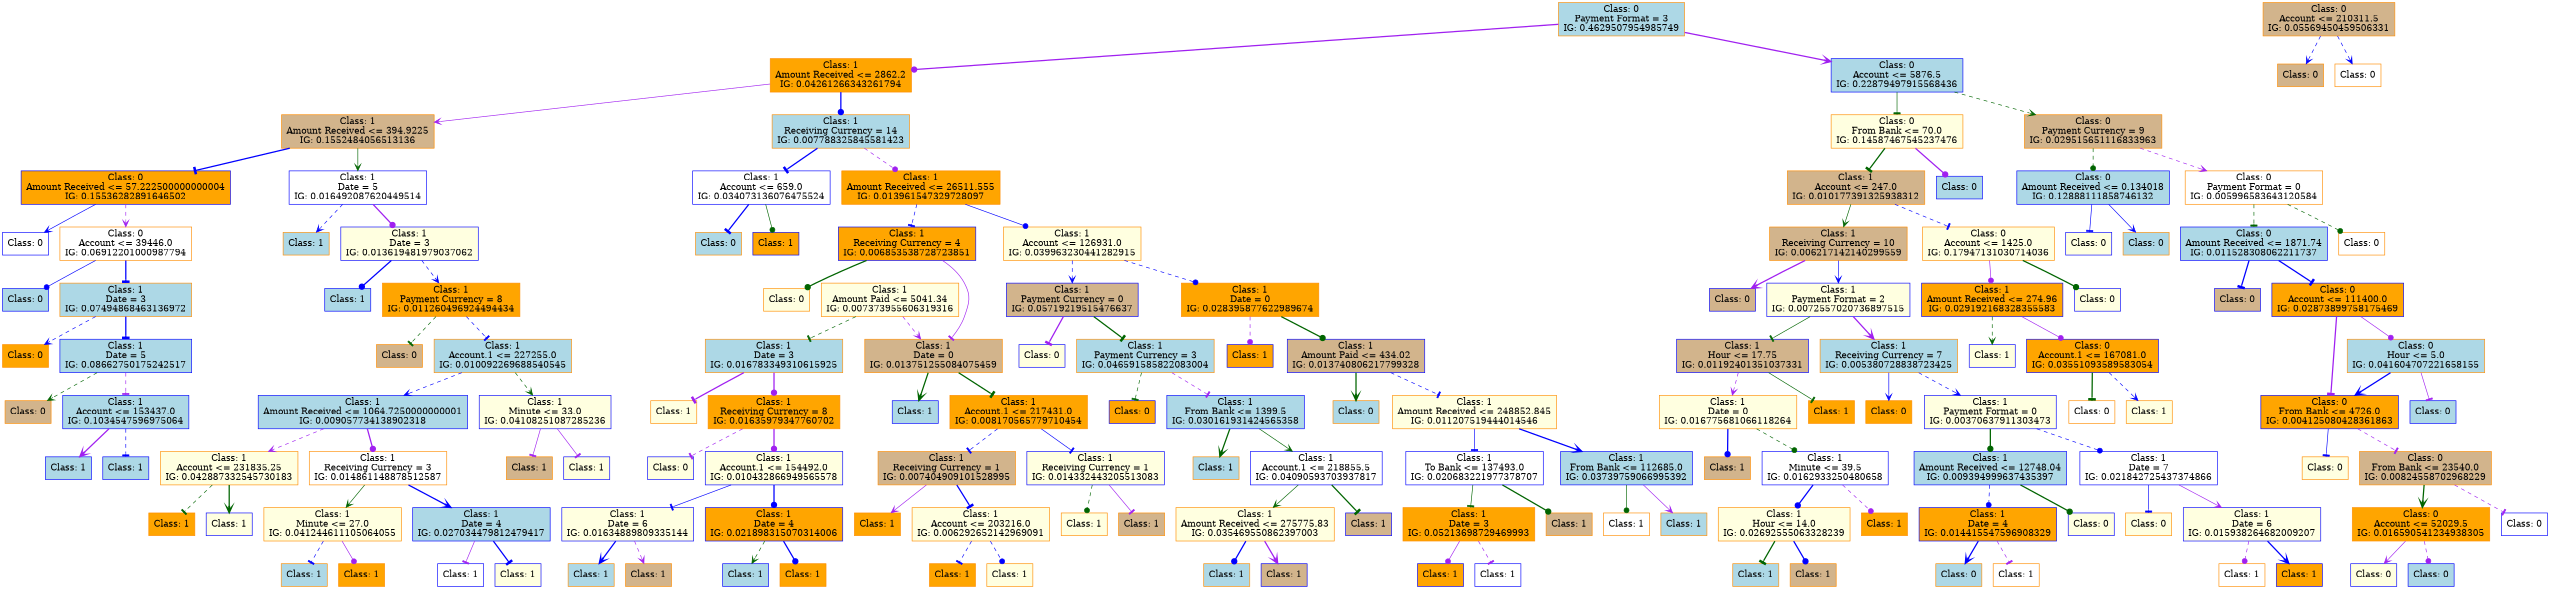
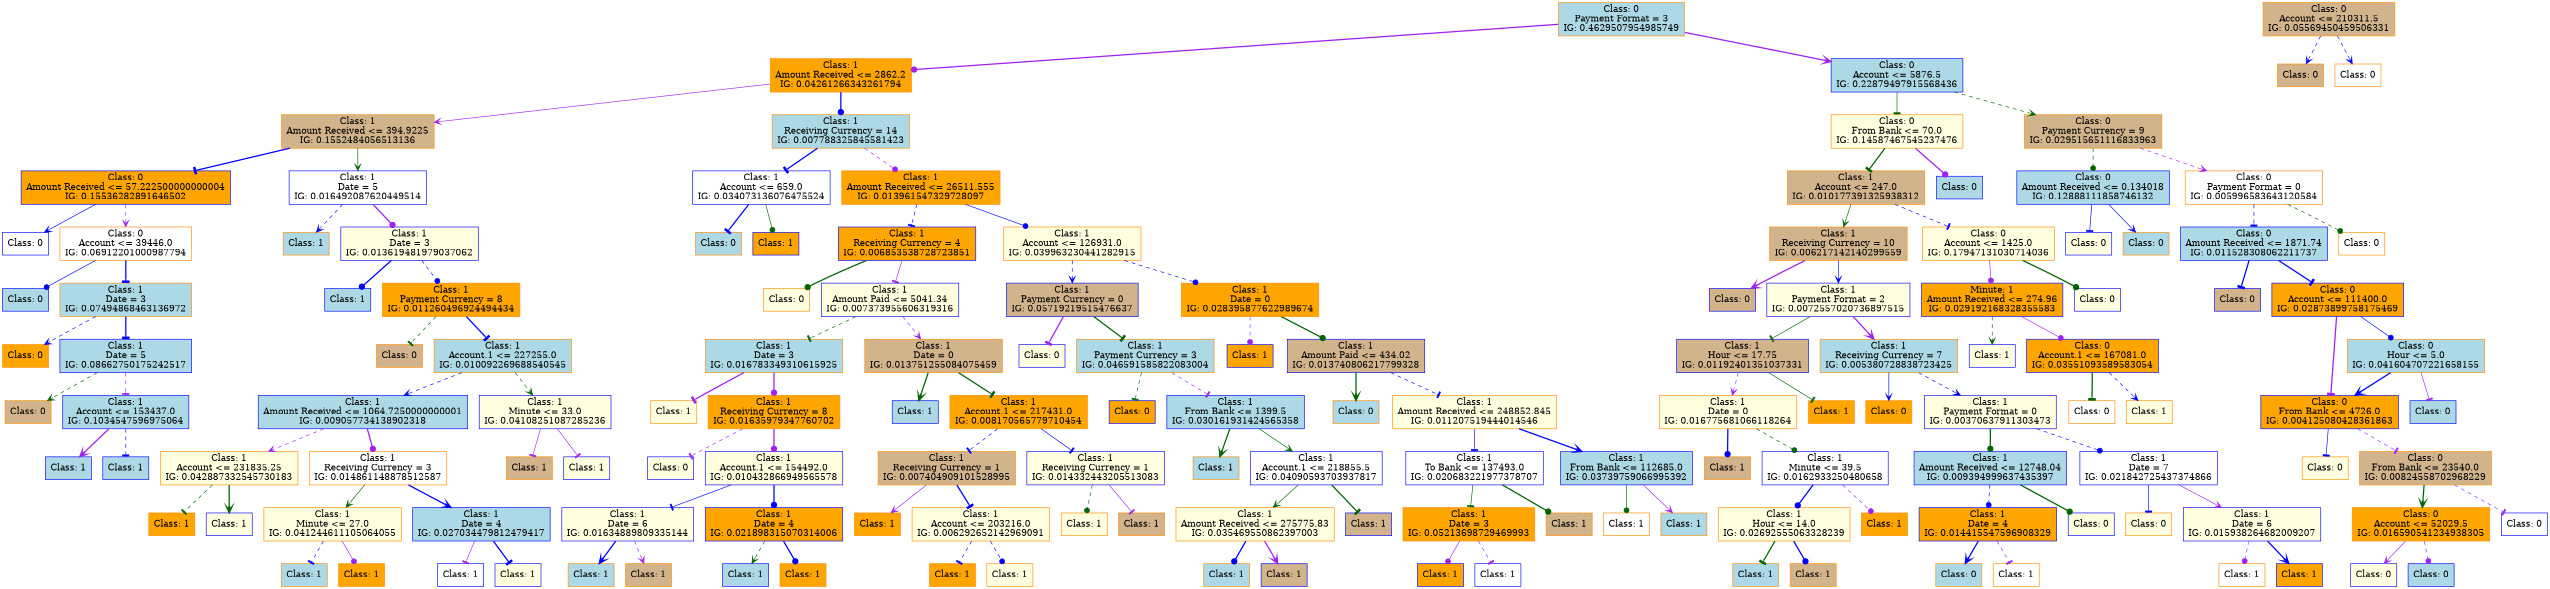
edge "Class: 0 Payment Format = 0 IG: 0.005996583643120584" -> "Class: 0 Amount Received <= 1871.74 IG: 0.011528308062211737": color darkgreen -> blue
edge "Class: 1 Date = 3 IG: 0.013619481979037062" -> "Class: 1 Payment Currency = 8 IG: 0.011260496924494434": arrowhead vee -> dot
edge "Class: 1 Receiving Currency = 4 IG: 0.006853538728723851" -> "Class: 1 Date = 0 IG: 0.013751255084075459": now "Class: 1 Receiving Currency = 4 IG: 0.006853538728723851" -> "Class: 1 Amount Paid <= 5041.34 IG: 0.007373955606319316"
node "Class: 1 Amount Paid <= 5041.34 IG: 0.007373955606319316": color darkorange -> blue
node "Class: 1 Amount Received <= 274.96 IG: 0.029192168328355583": label "Class: 1 Amount Received <= 274.96 IG: 0.029192168328355583" -> "Minute: 1 Amount Received <= 274.96 IG: 0.029192168328355583"
edge "Class: 0 Account <= 111400.0 IG: 0.02873899758175469" -> "Class: 0 Hour <= 5.0 IG: 0.041604707221658155": color purple -> blue
edge "Class: 1 Payment Currency = 8 IG: 0.011260496924494434" -> "Class: 1 Account.1 <= 227255.0 IG: 0.010092269688540545": style dashed -> bold
